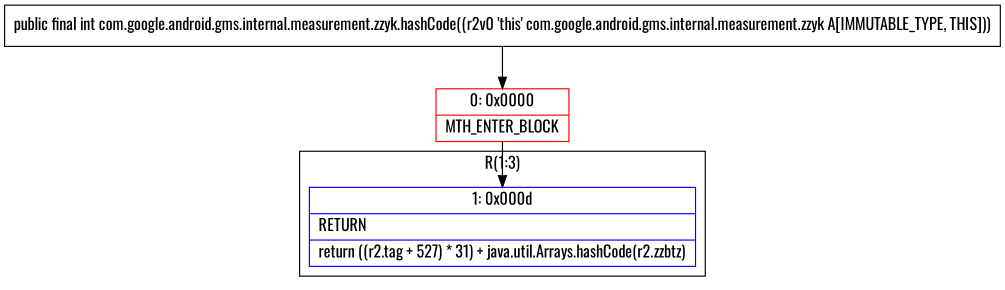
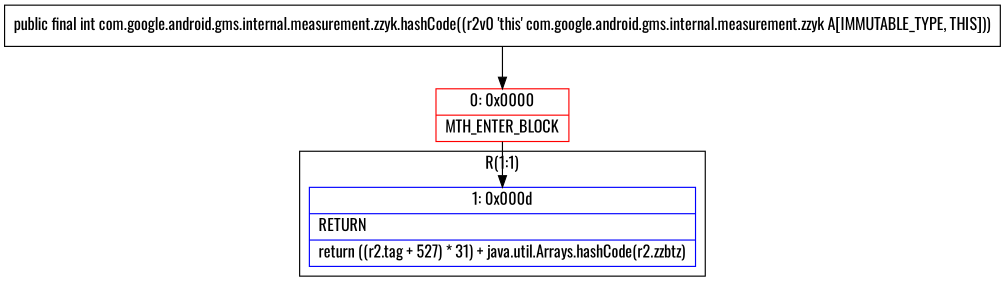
cluster "R(1:3)": label "R(1:3)" -> "R(1:1)"
